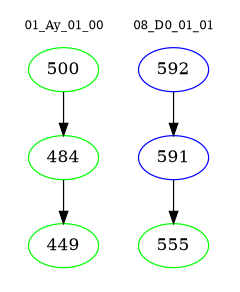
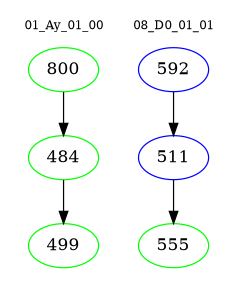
node "500": label "500" -> "800"
node "591": label "591" -> "511"
node "449": label "449" -> "499"
